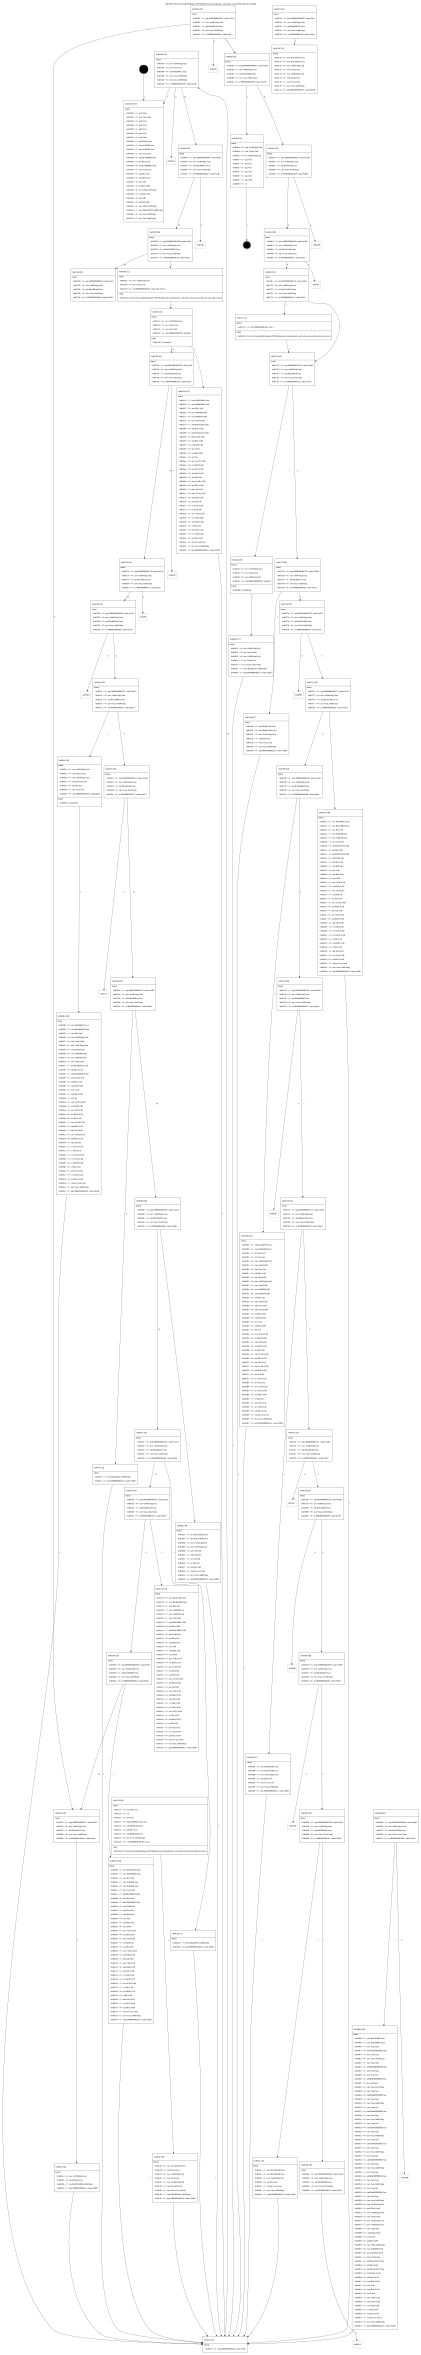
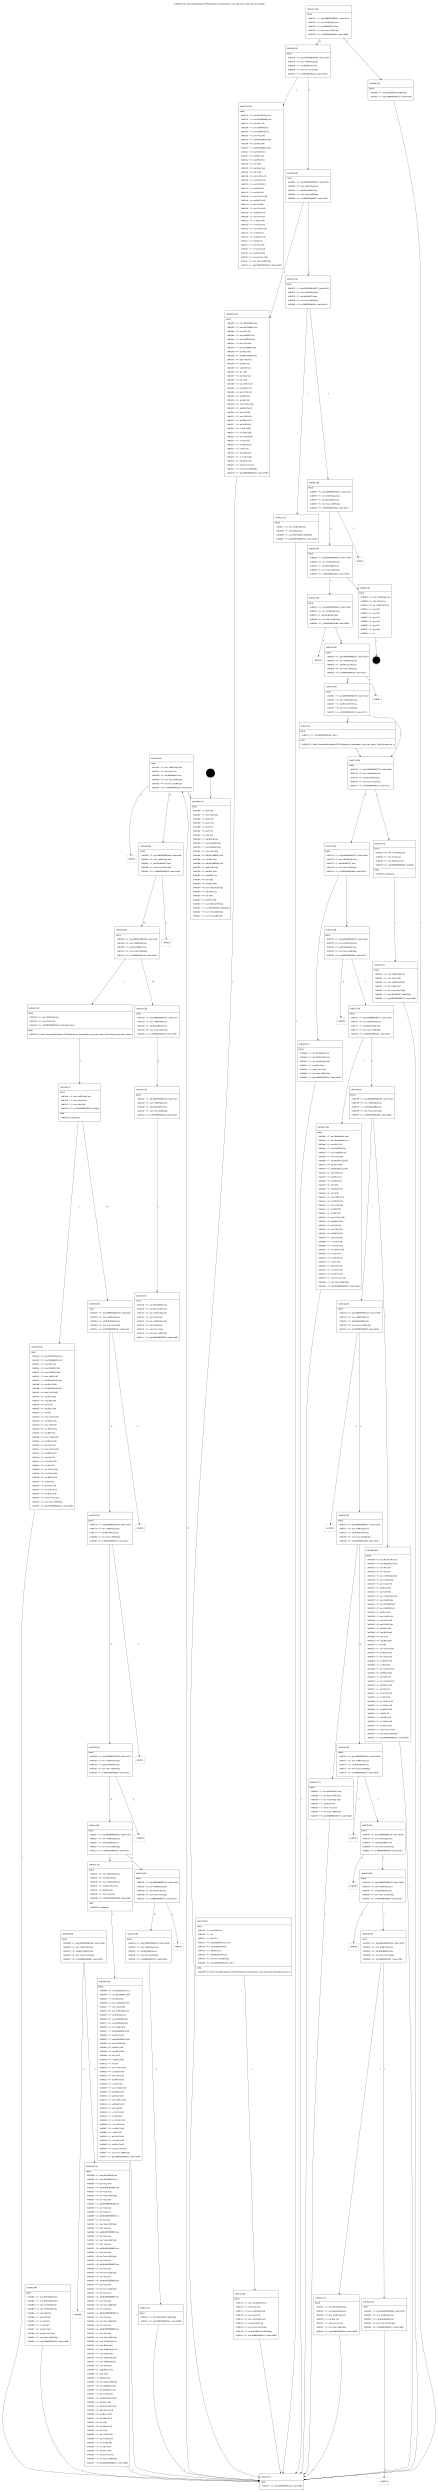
edge "0x40168c [28]" -> "0x401670 [28]": reversed
edge "0x401520 [28]" -> "0x40153c [28]": added, label "18"
node "0x401600 [28]": removed
